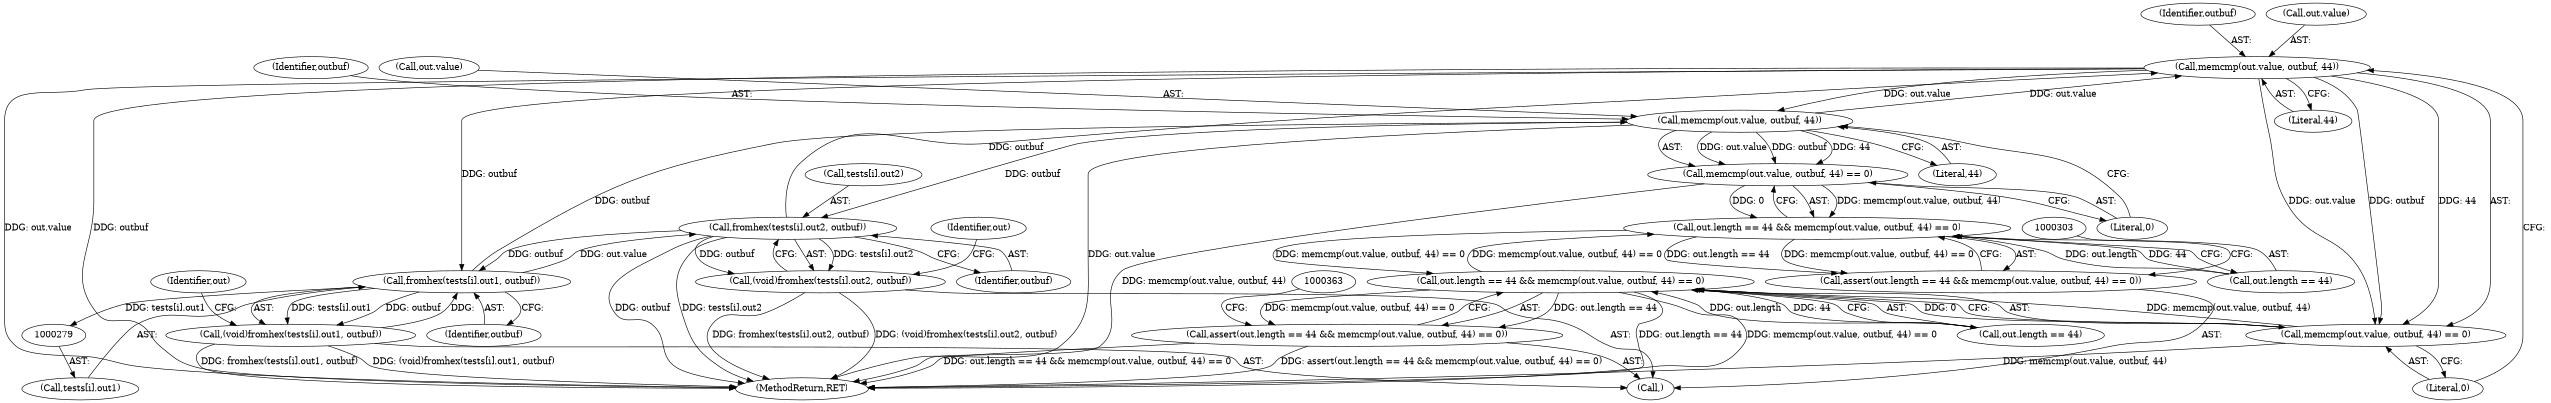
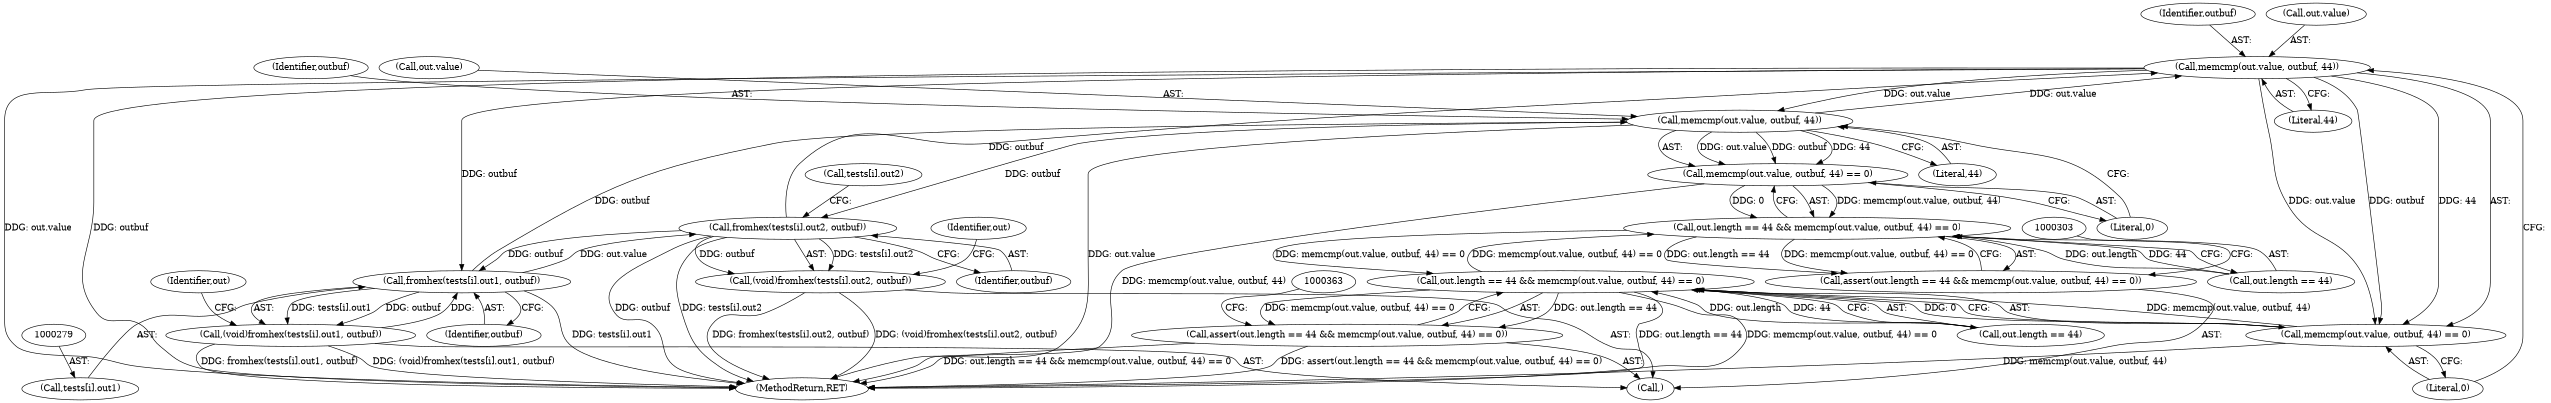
edge "(Call,tests[i].out2)" -> "(Call,fromhex(tests[i].out2, outbuf))": label "AST: " -> "CFG: "
edge "(Call,(void)fromhex(tests[i].out2, outbuf))" -> "(Call,fromhex(tests[i].out2, outbuf))": removed, label "CFG:"
edge "(Call,fromhex(tests[i].out1, outbuf))" -> "1000279": now "(Call,fromhex(tests[i].out1, outbuf))" -> "(MethodReturn,RET)"
